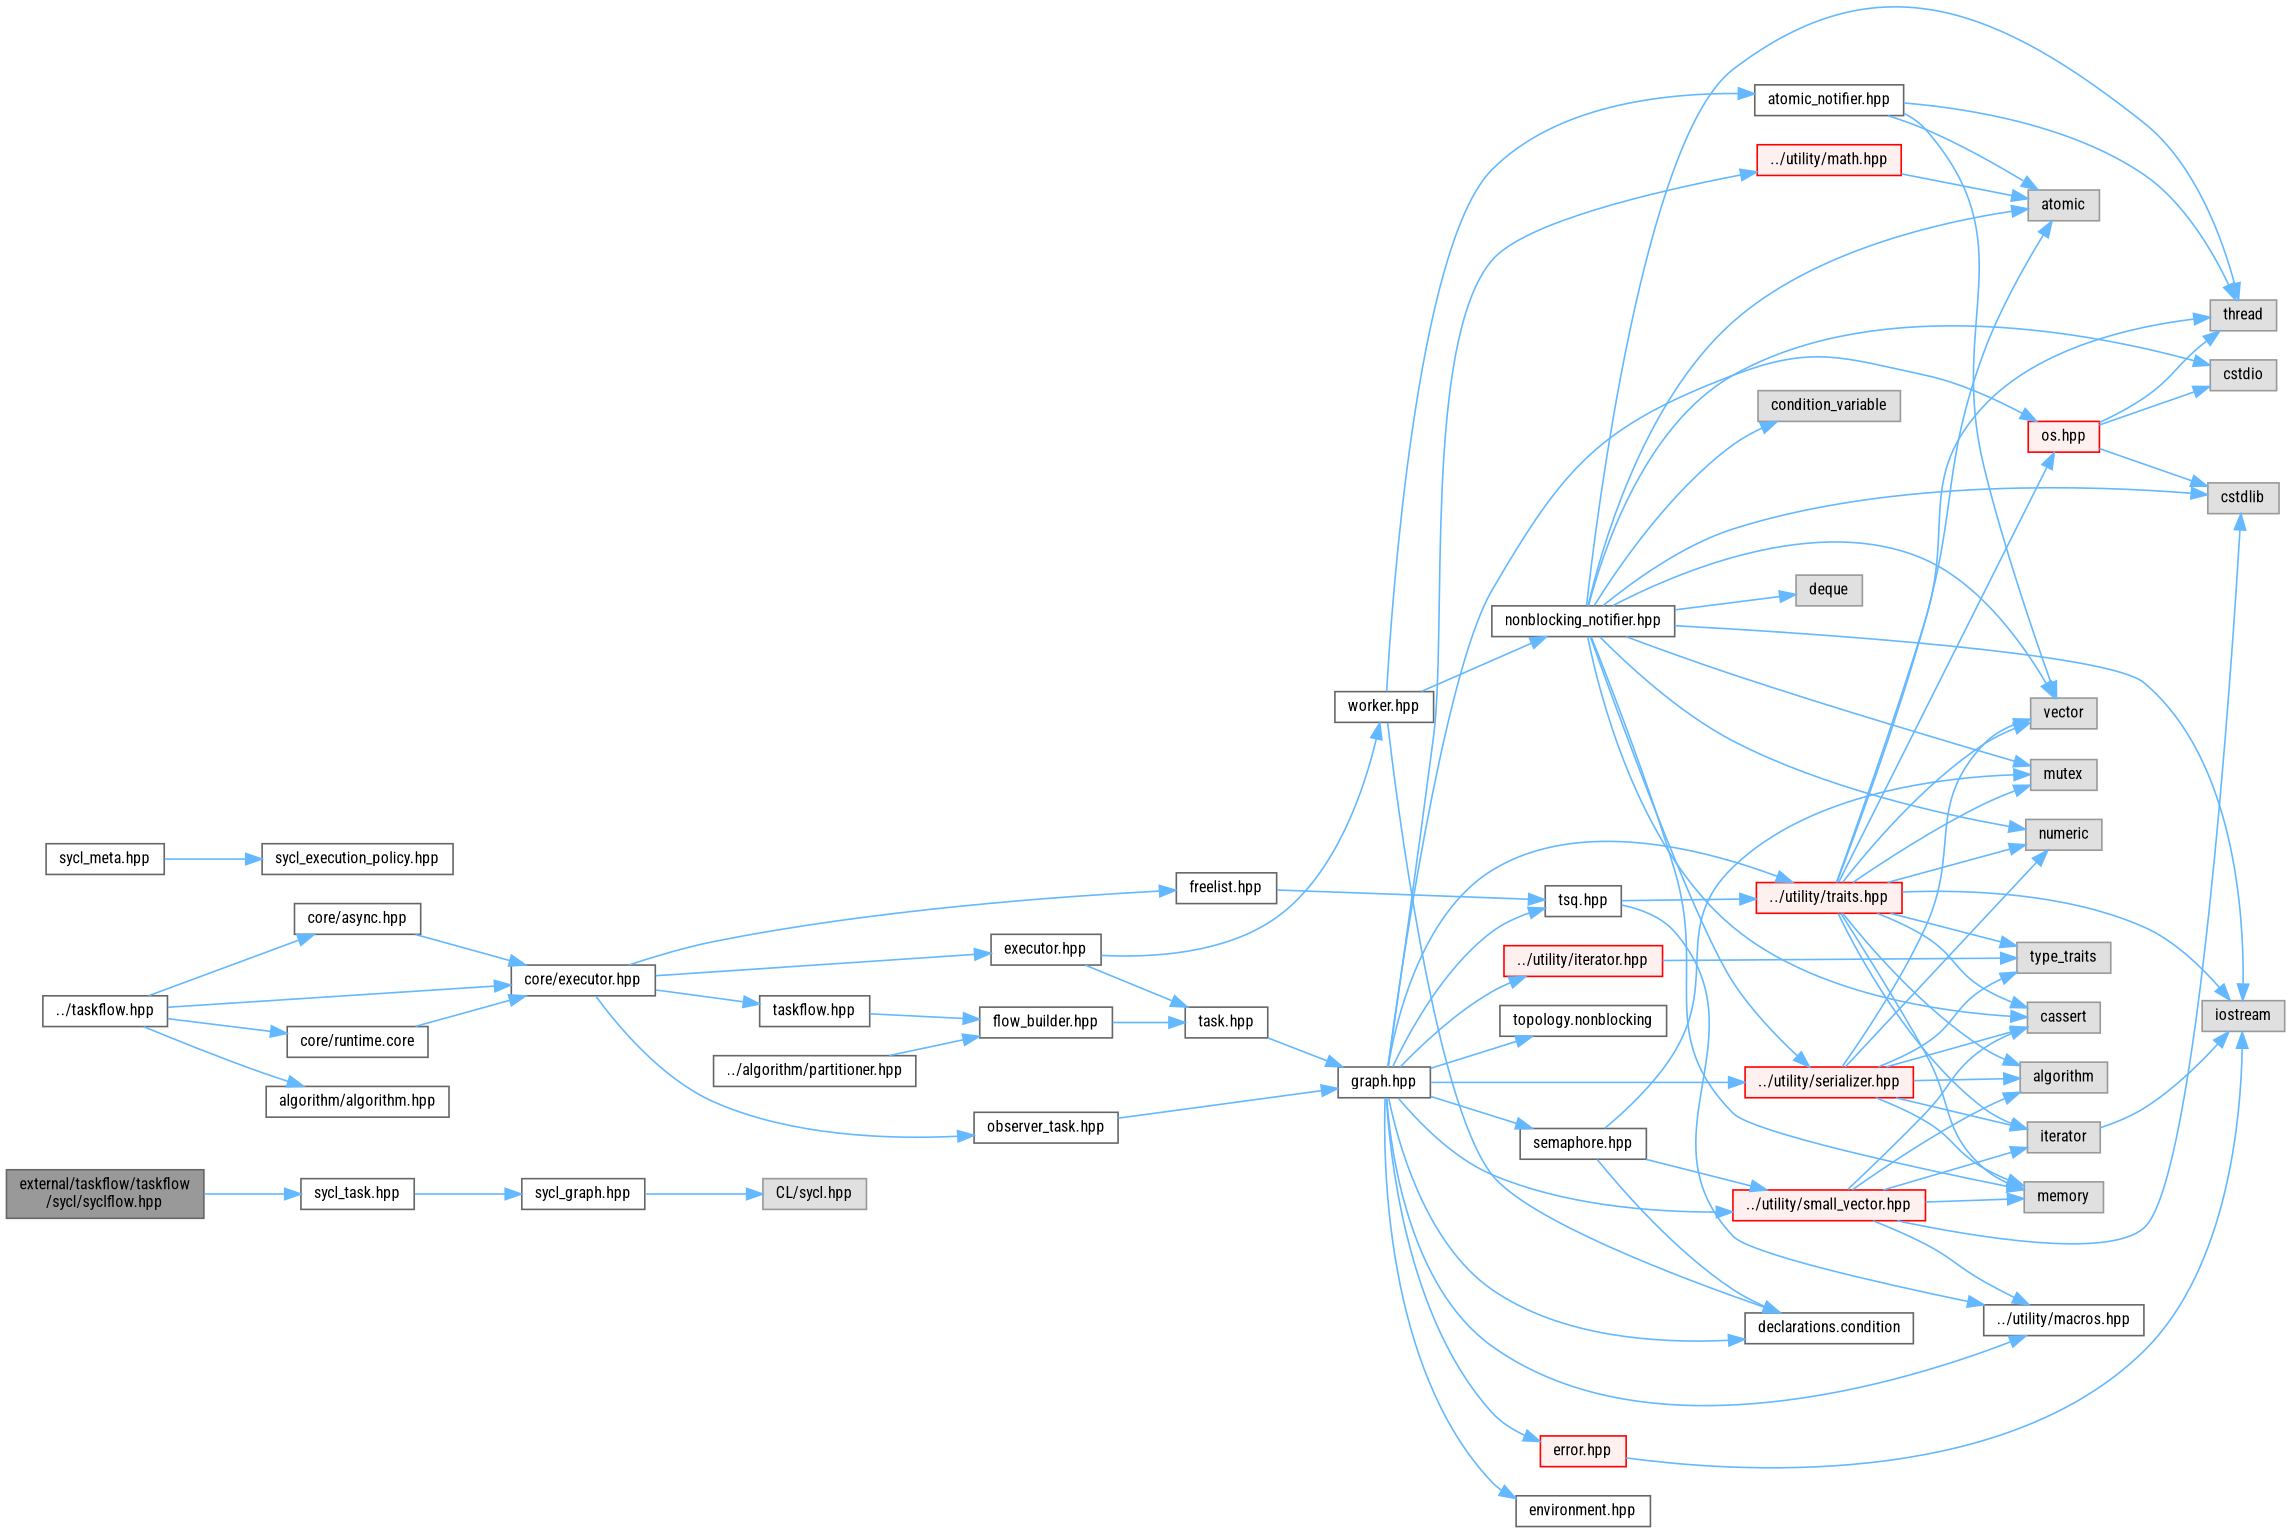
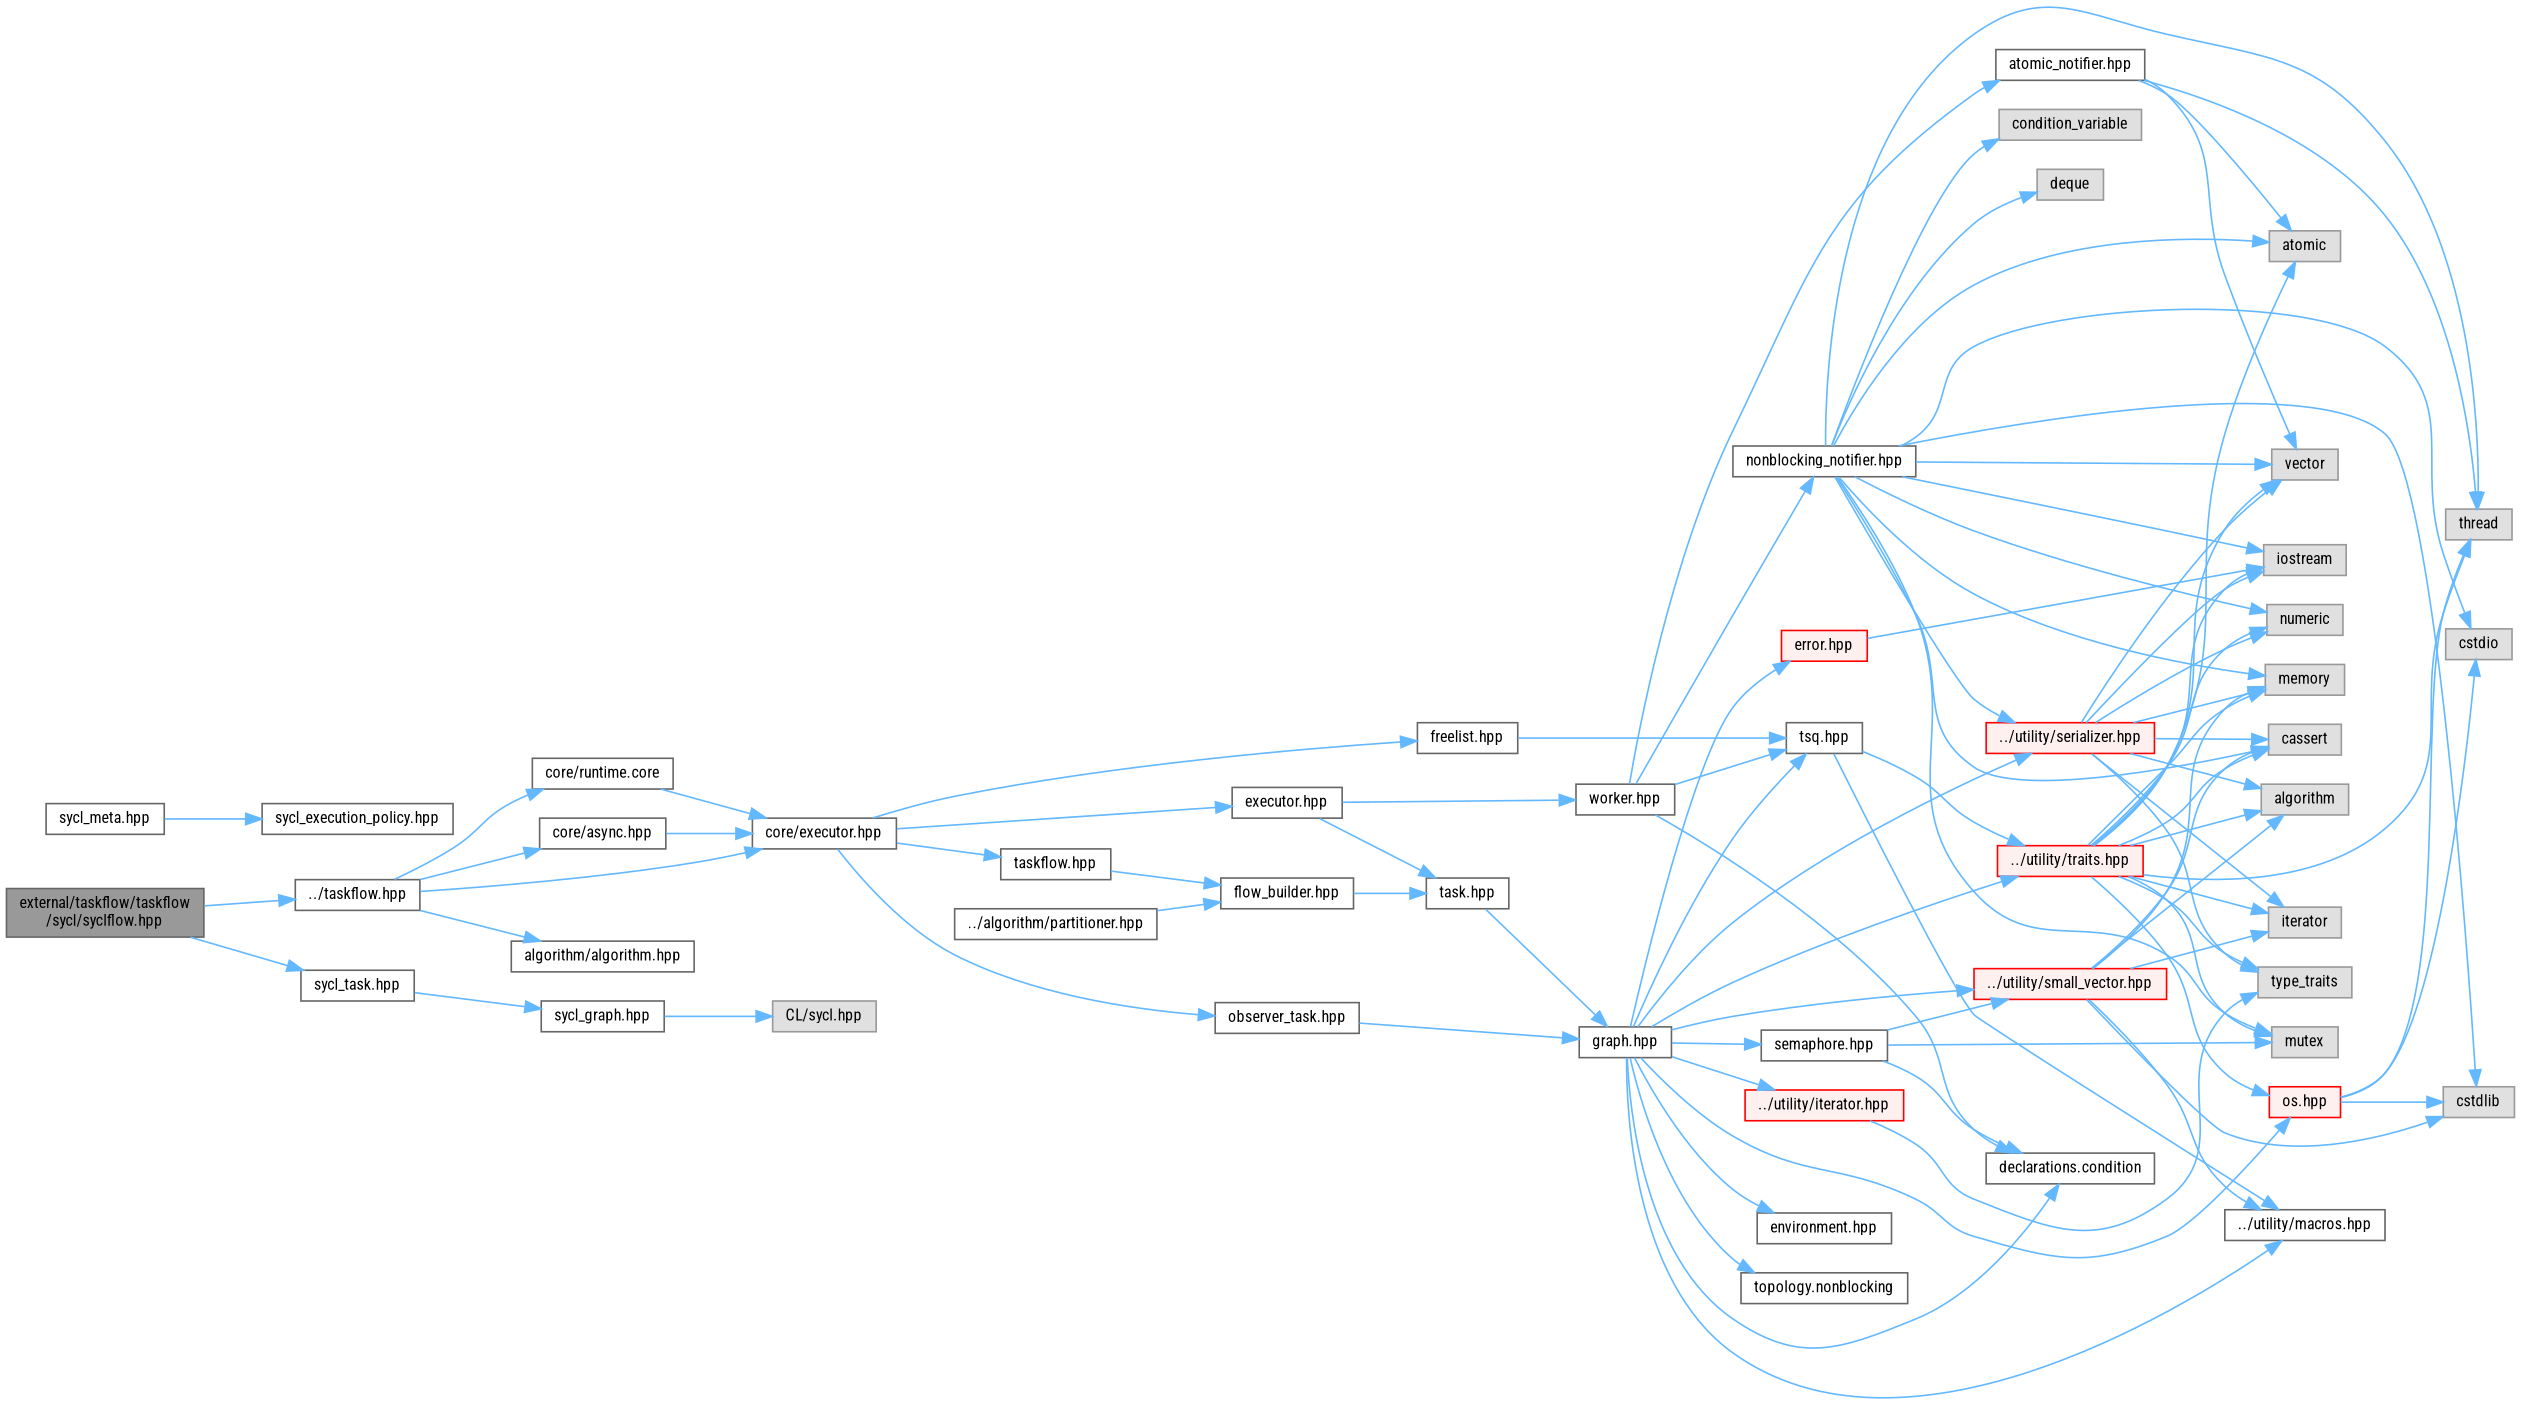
node "../utility/math.hpp": removed
edge "worker.hpp" -> "tsq.hpp": added
edge "external/taskflow/taskflow /sycl/syclflow.hpp" -> "../taskflow.hpp": added
edge "iterator" -> "iostream": now "../utility/serializer.hpp" -> "iostream"
